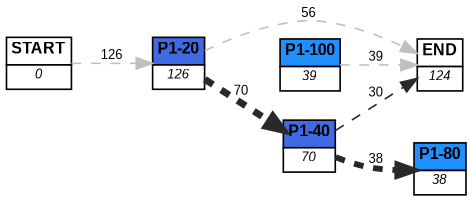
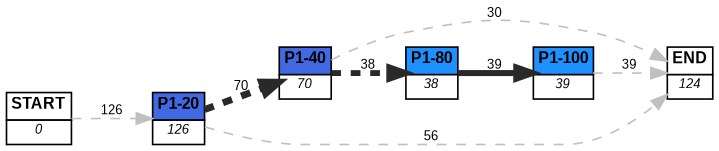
edge "P1-80" -> "P1-100": added, label "39"
edge "P1-40" -> "END": color grey16 -> grey
